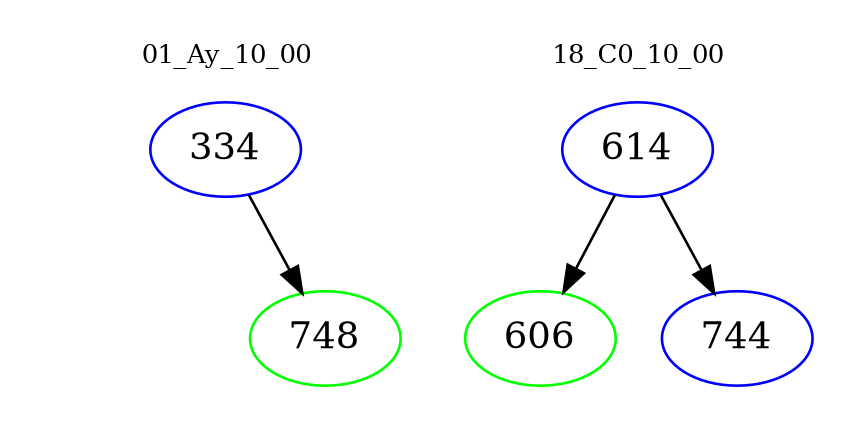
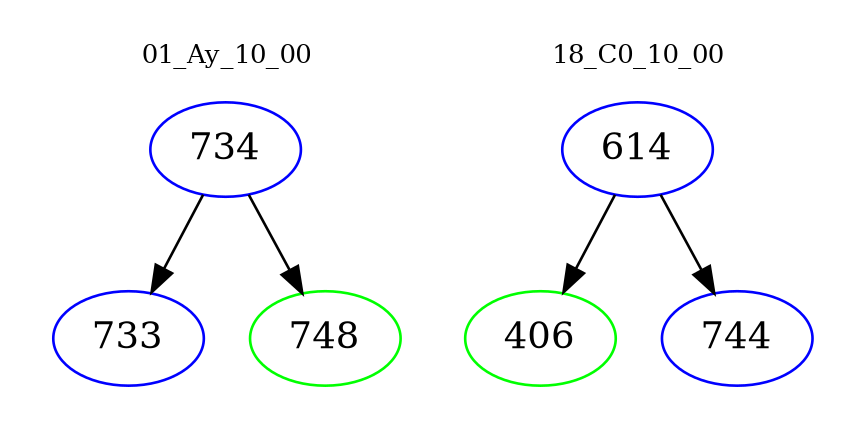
node "334": label "334" -> "734"
node "733": added
node "606": label "606" -> "406"
